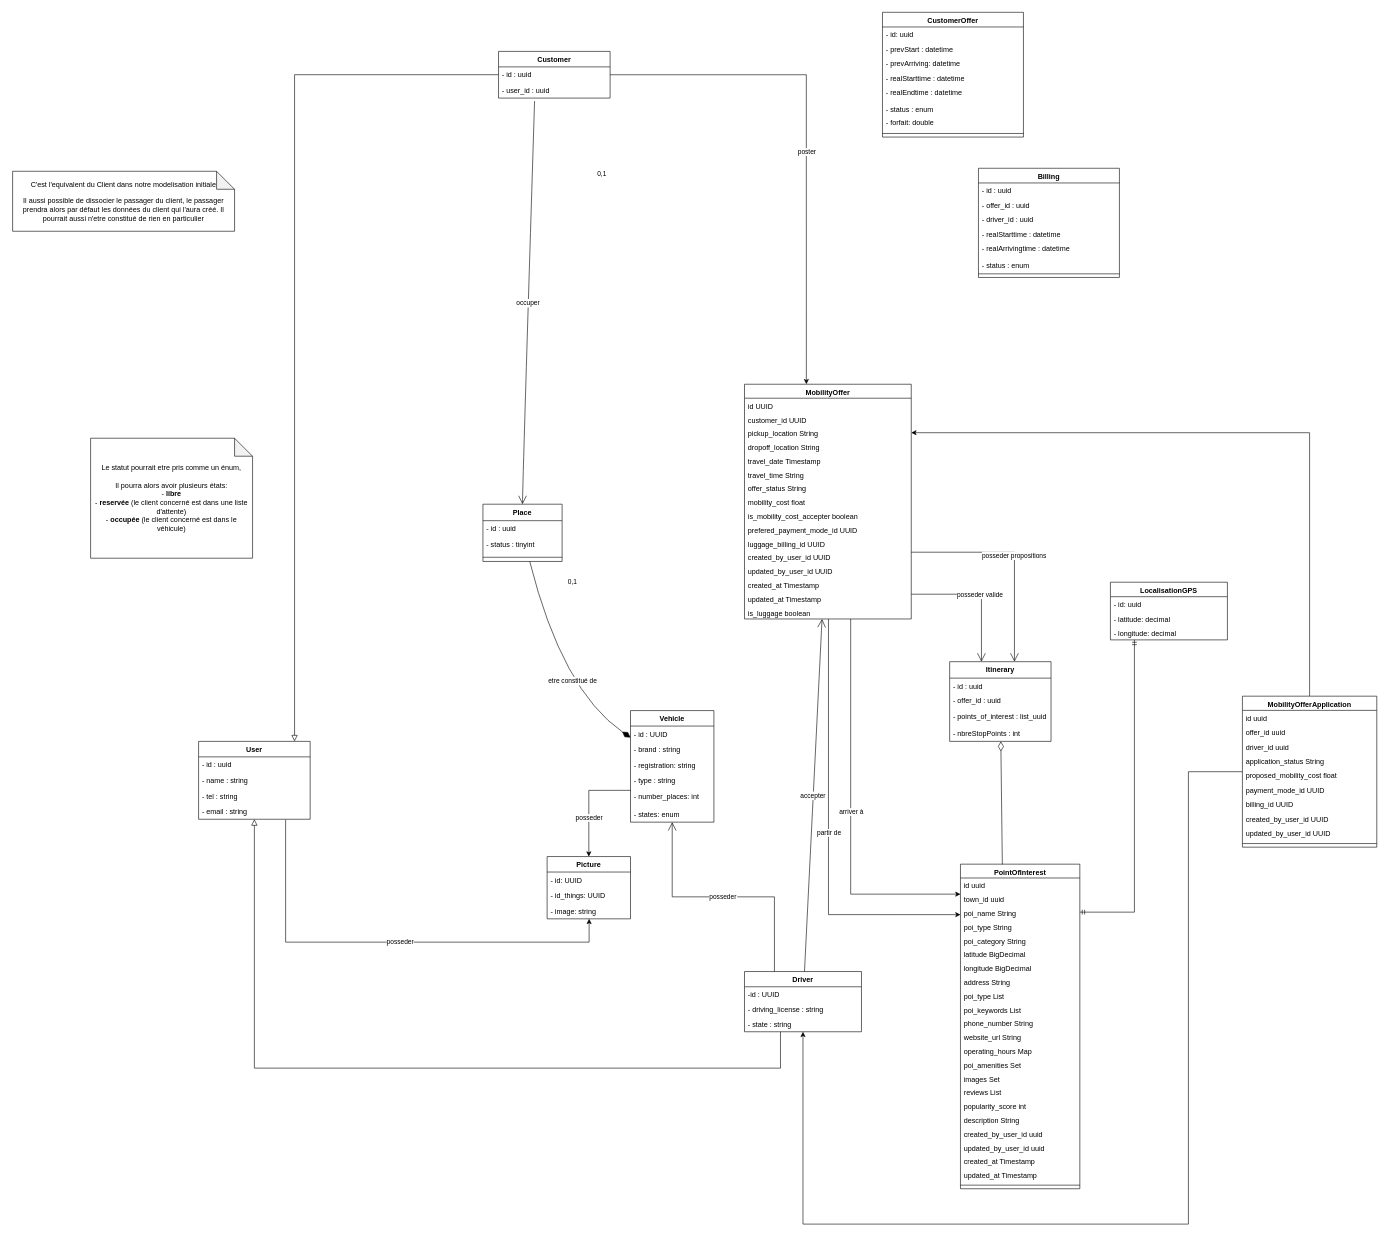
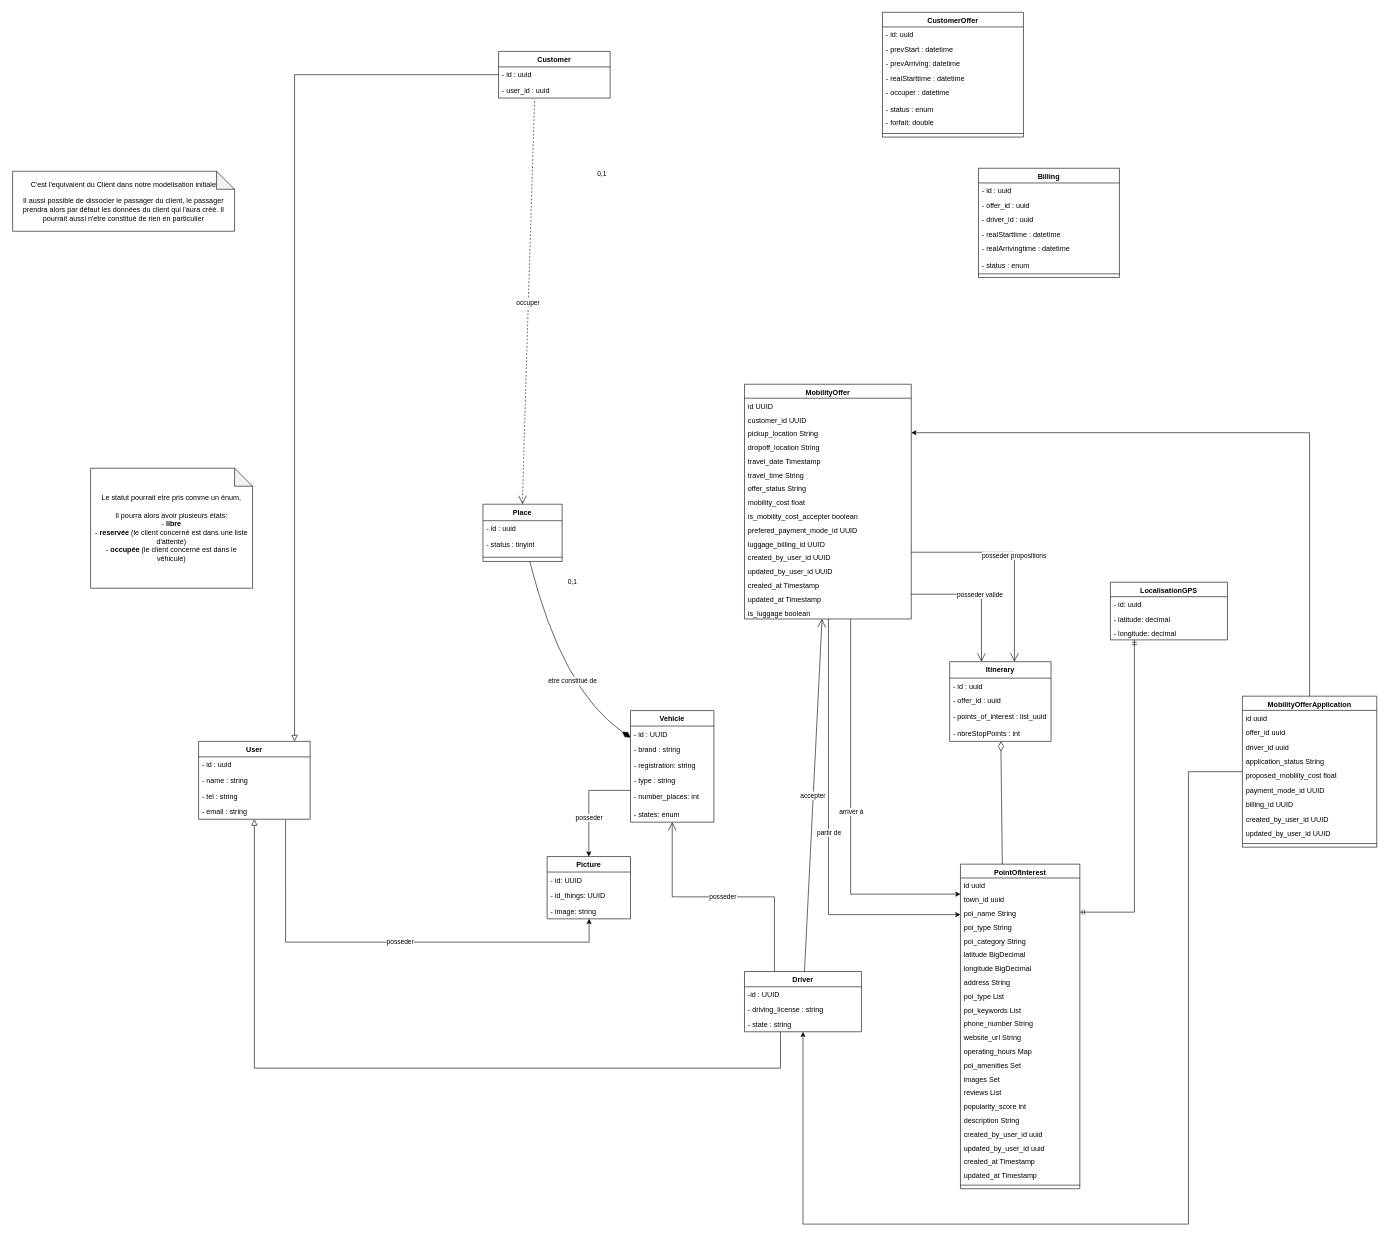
node "- realEndtime : datetime - status : enum": label "- realEndtime : datetime - status : enum" -> "- occuper : datetime - status : enum"
edge "- user_id : uuid" -> "Place": style solid -> dashed
edge "Customer" -> "MobilityOffer": removed, label "poster"
node "Le statut pourrait etre pris comme un énum, Il pourra alors avoir plusieurs états: - libre - reservée (le client concerné est dans une liste d'attente) - occupée (le client concerné est dans le véhicule)": moved (171, 498) -> (171, 528)
